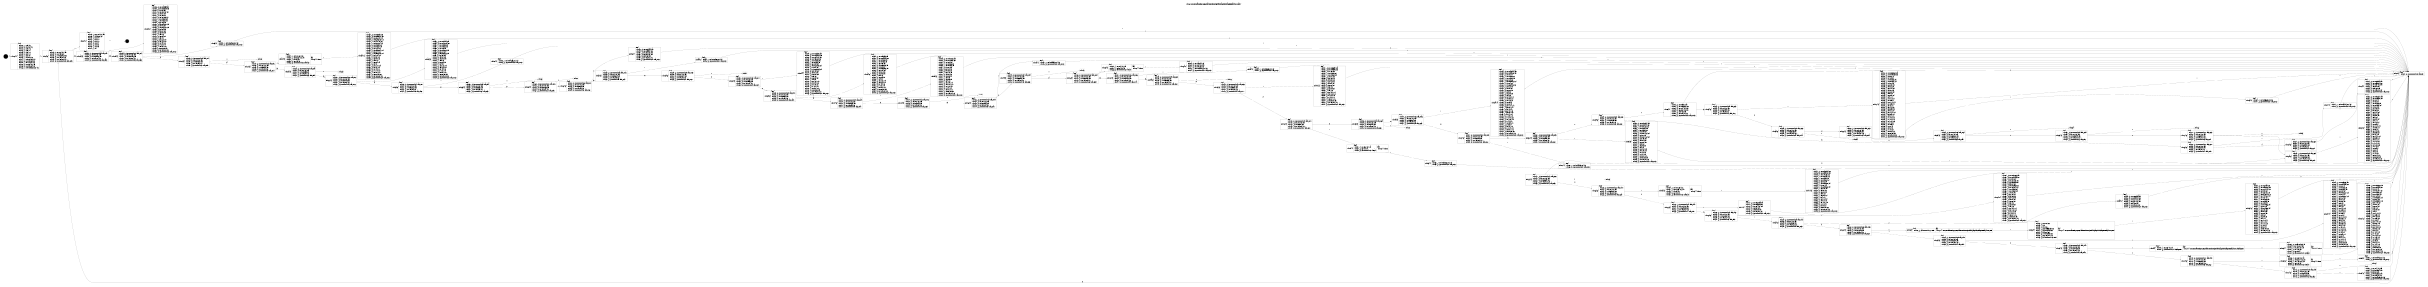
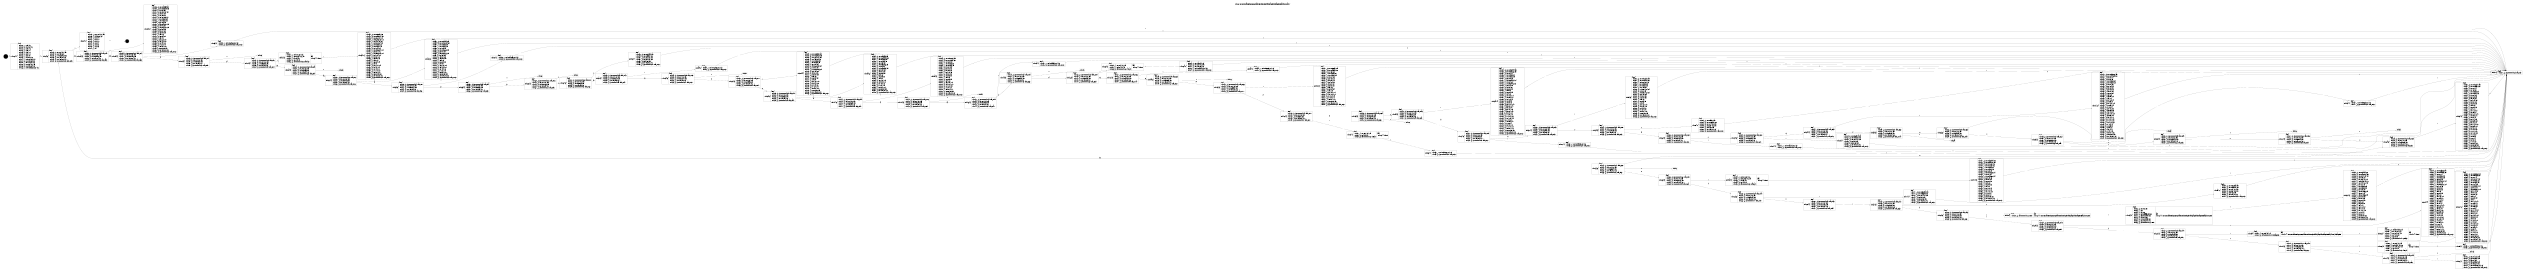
edge "0x401ecd [27]" -> "0x401594 [25]": now "0x40157b [25]" -> "0x401594 [25]"
node "0x401c2d [104]": removed
